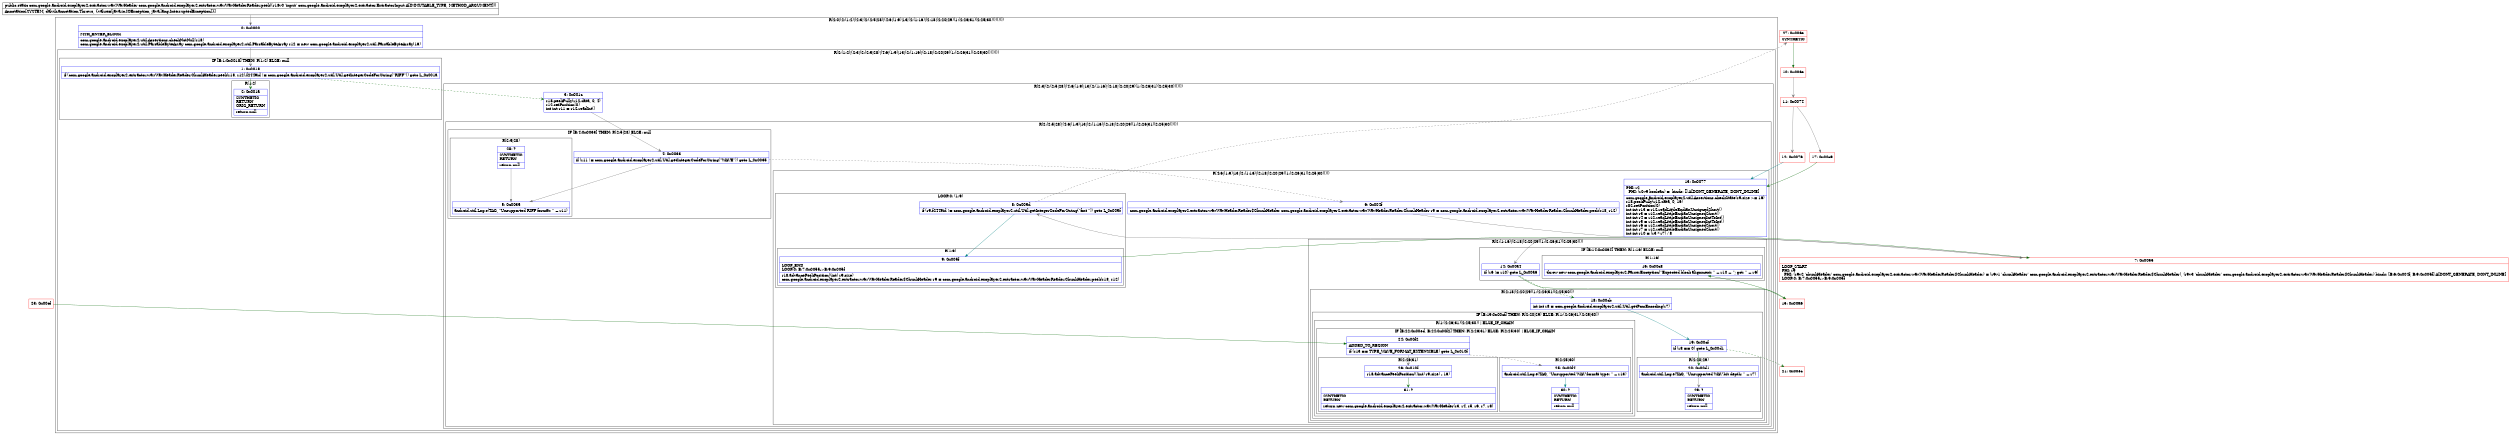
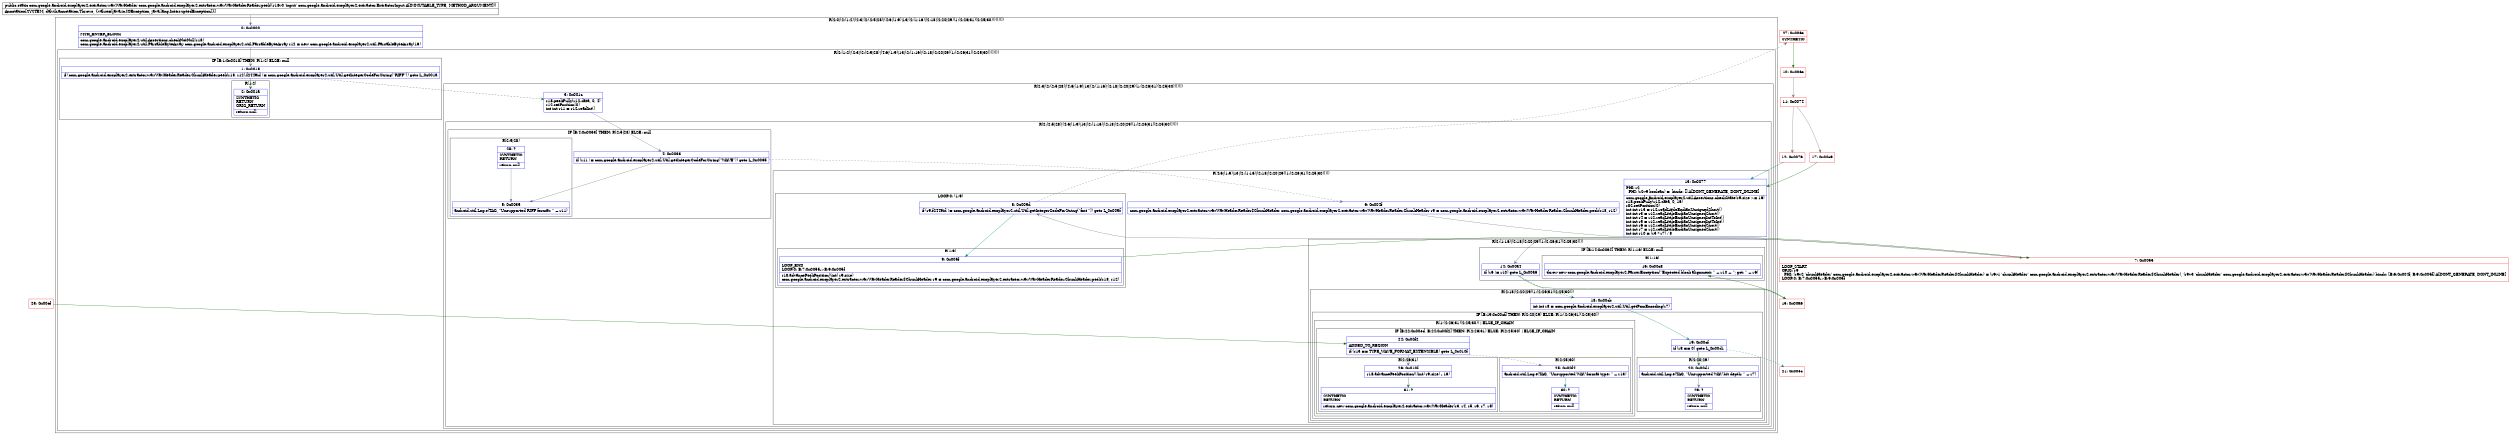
node "7: 0x0055": text "PHI: r9" -> "ORIG: r9"
edge "19: 0x00cf" -> "21: 0x00ec": color darkgreen -> teal
